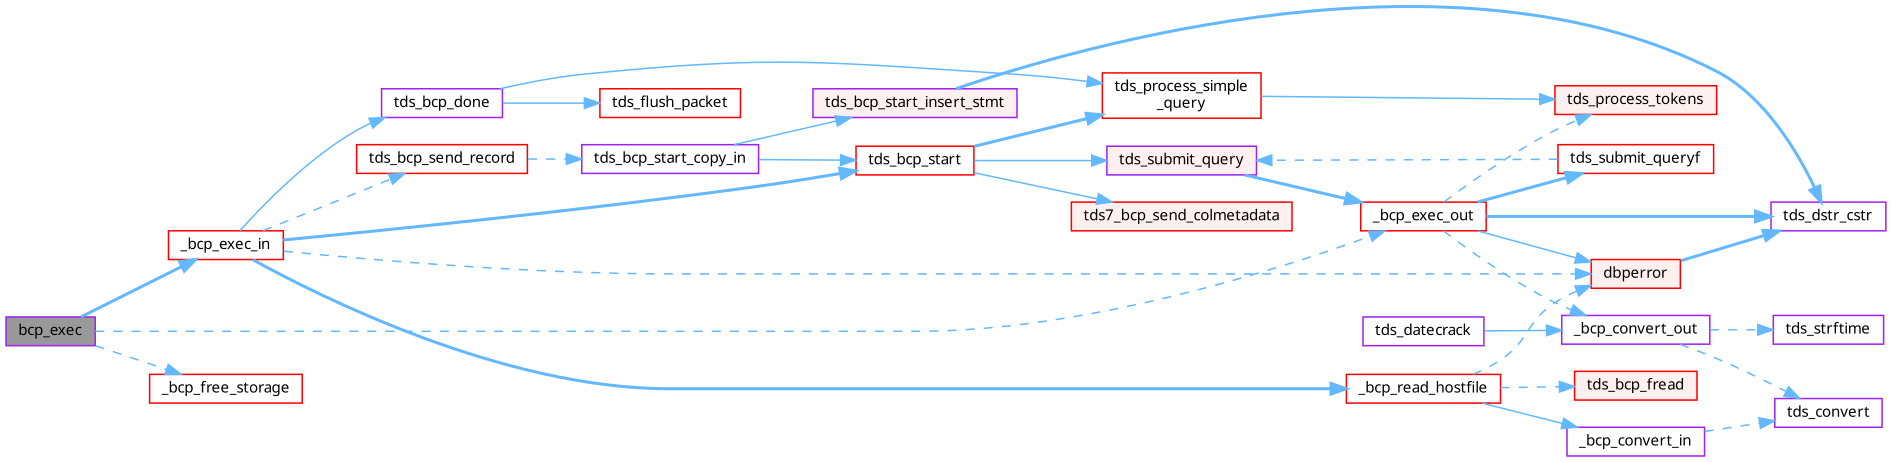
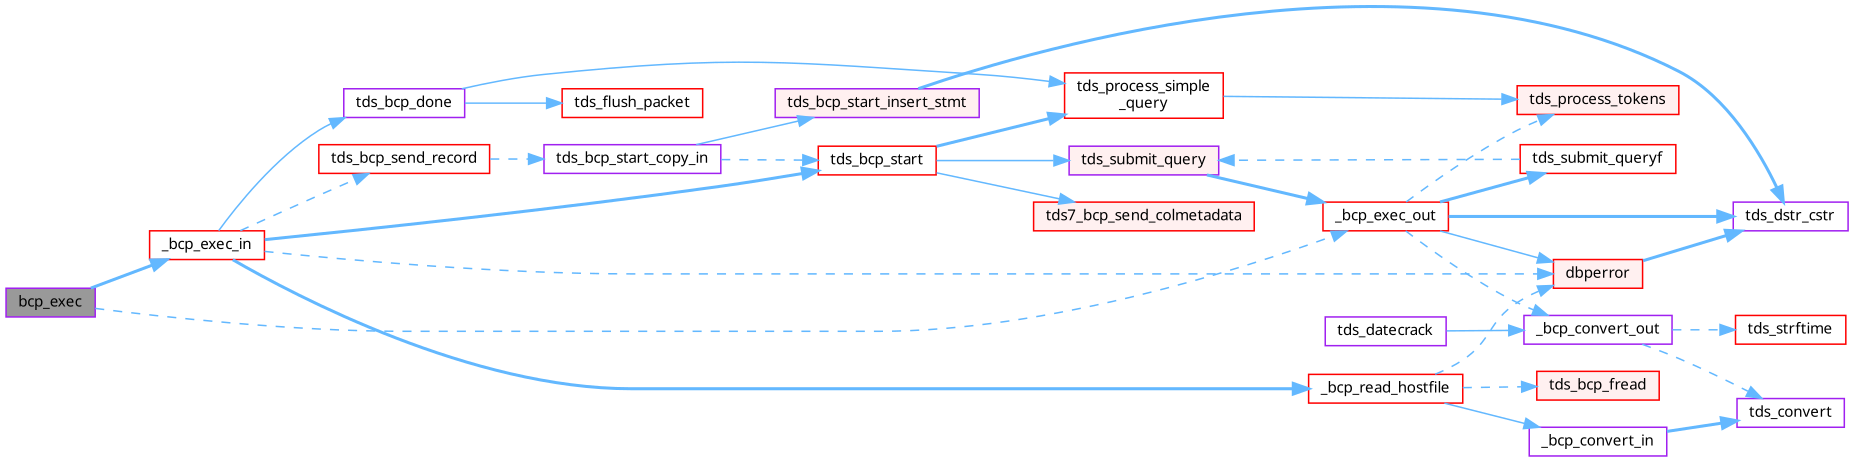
edge "tds_bcp_start_copy_in" -> "tds_bcp_start": style solid -> dashed
node "tds_strftime": color purple -> red
node "_bcp_free_storage": removed
edge "_bcp_convert_in" -> "tds_convert": style dashed -> bold
